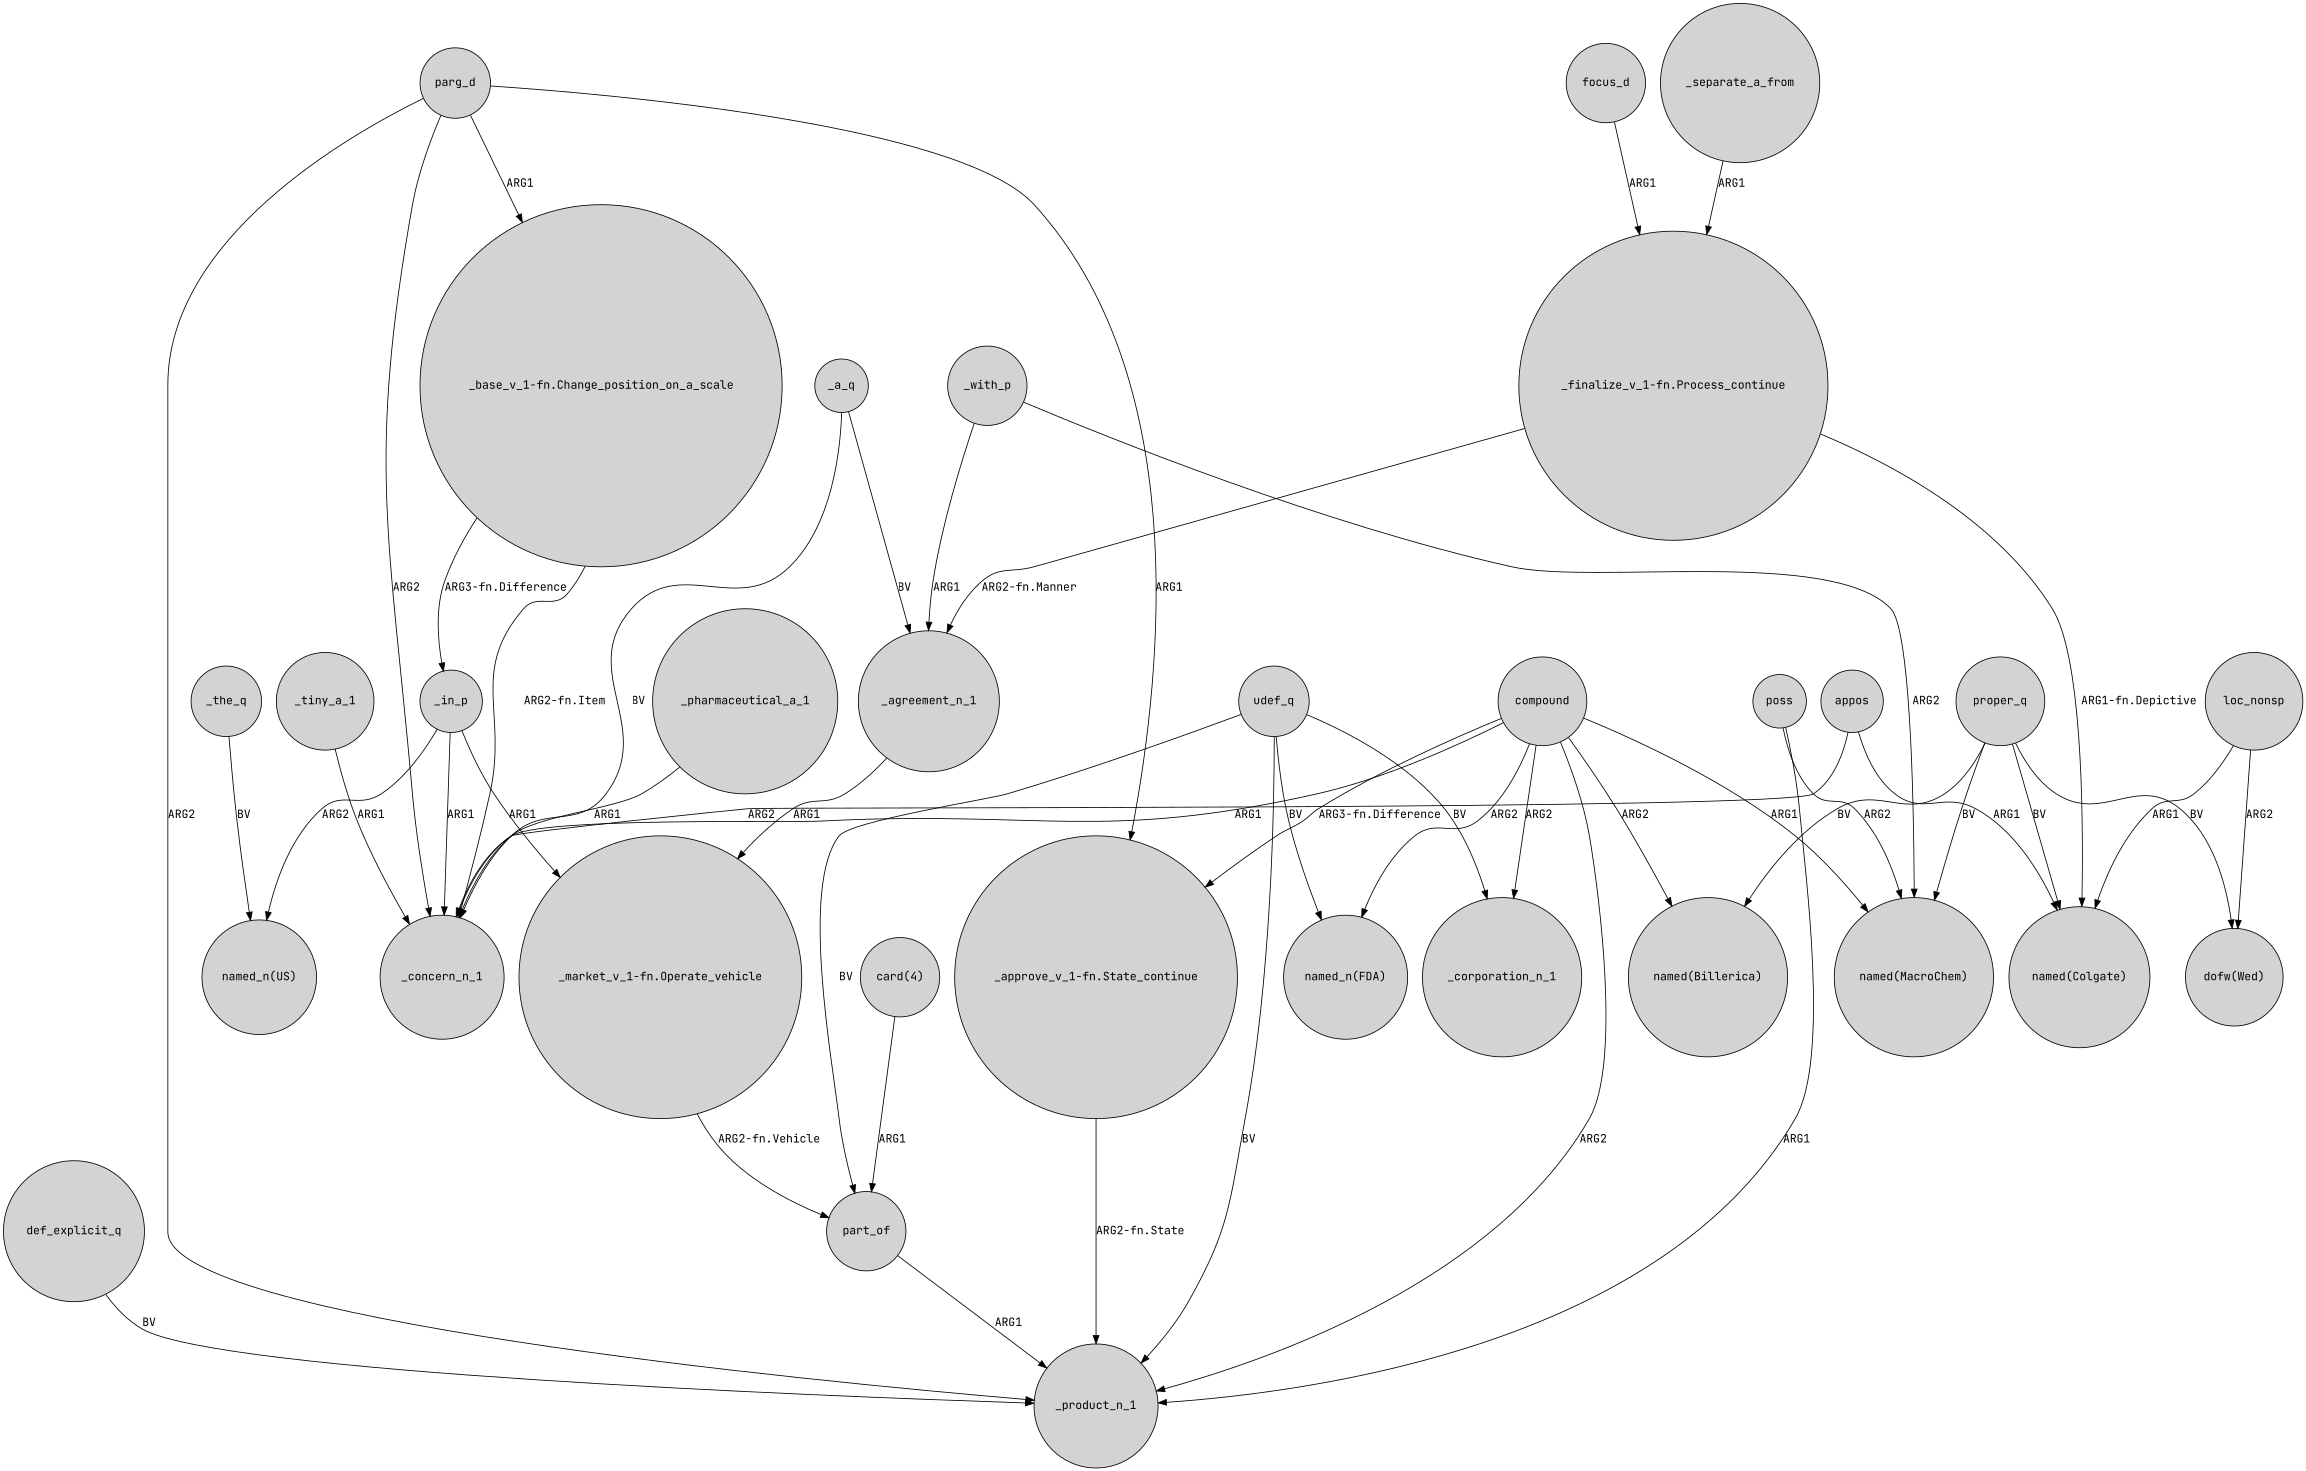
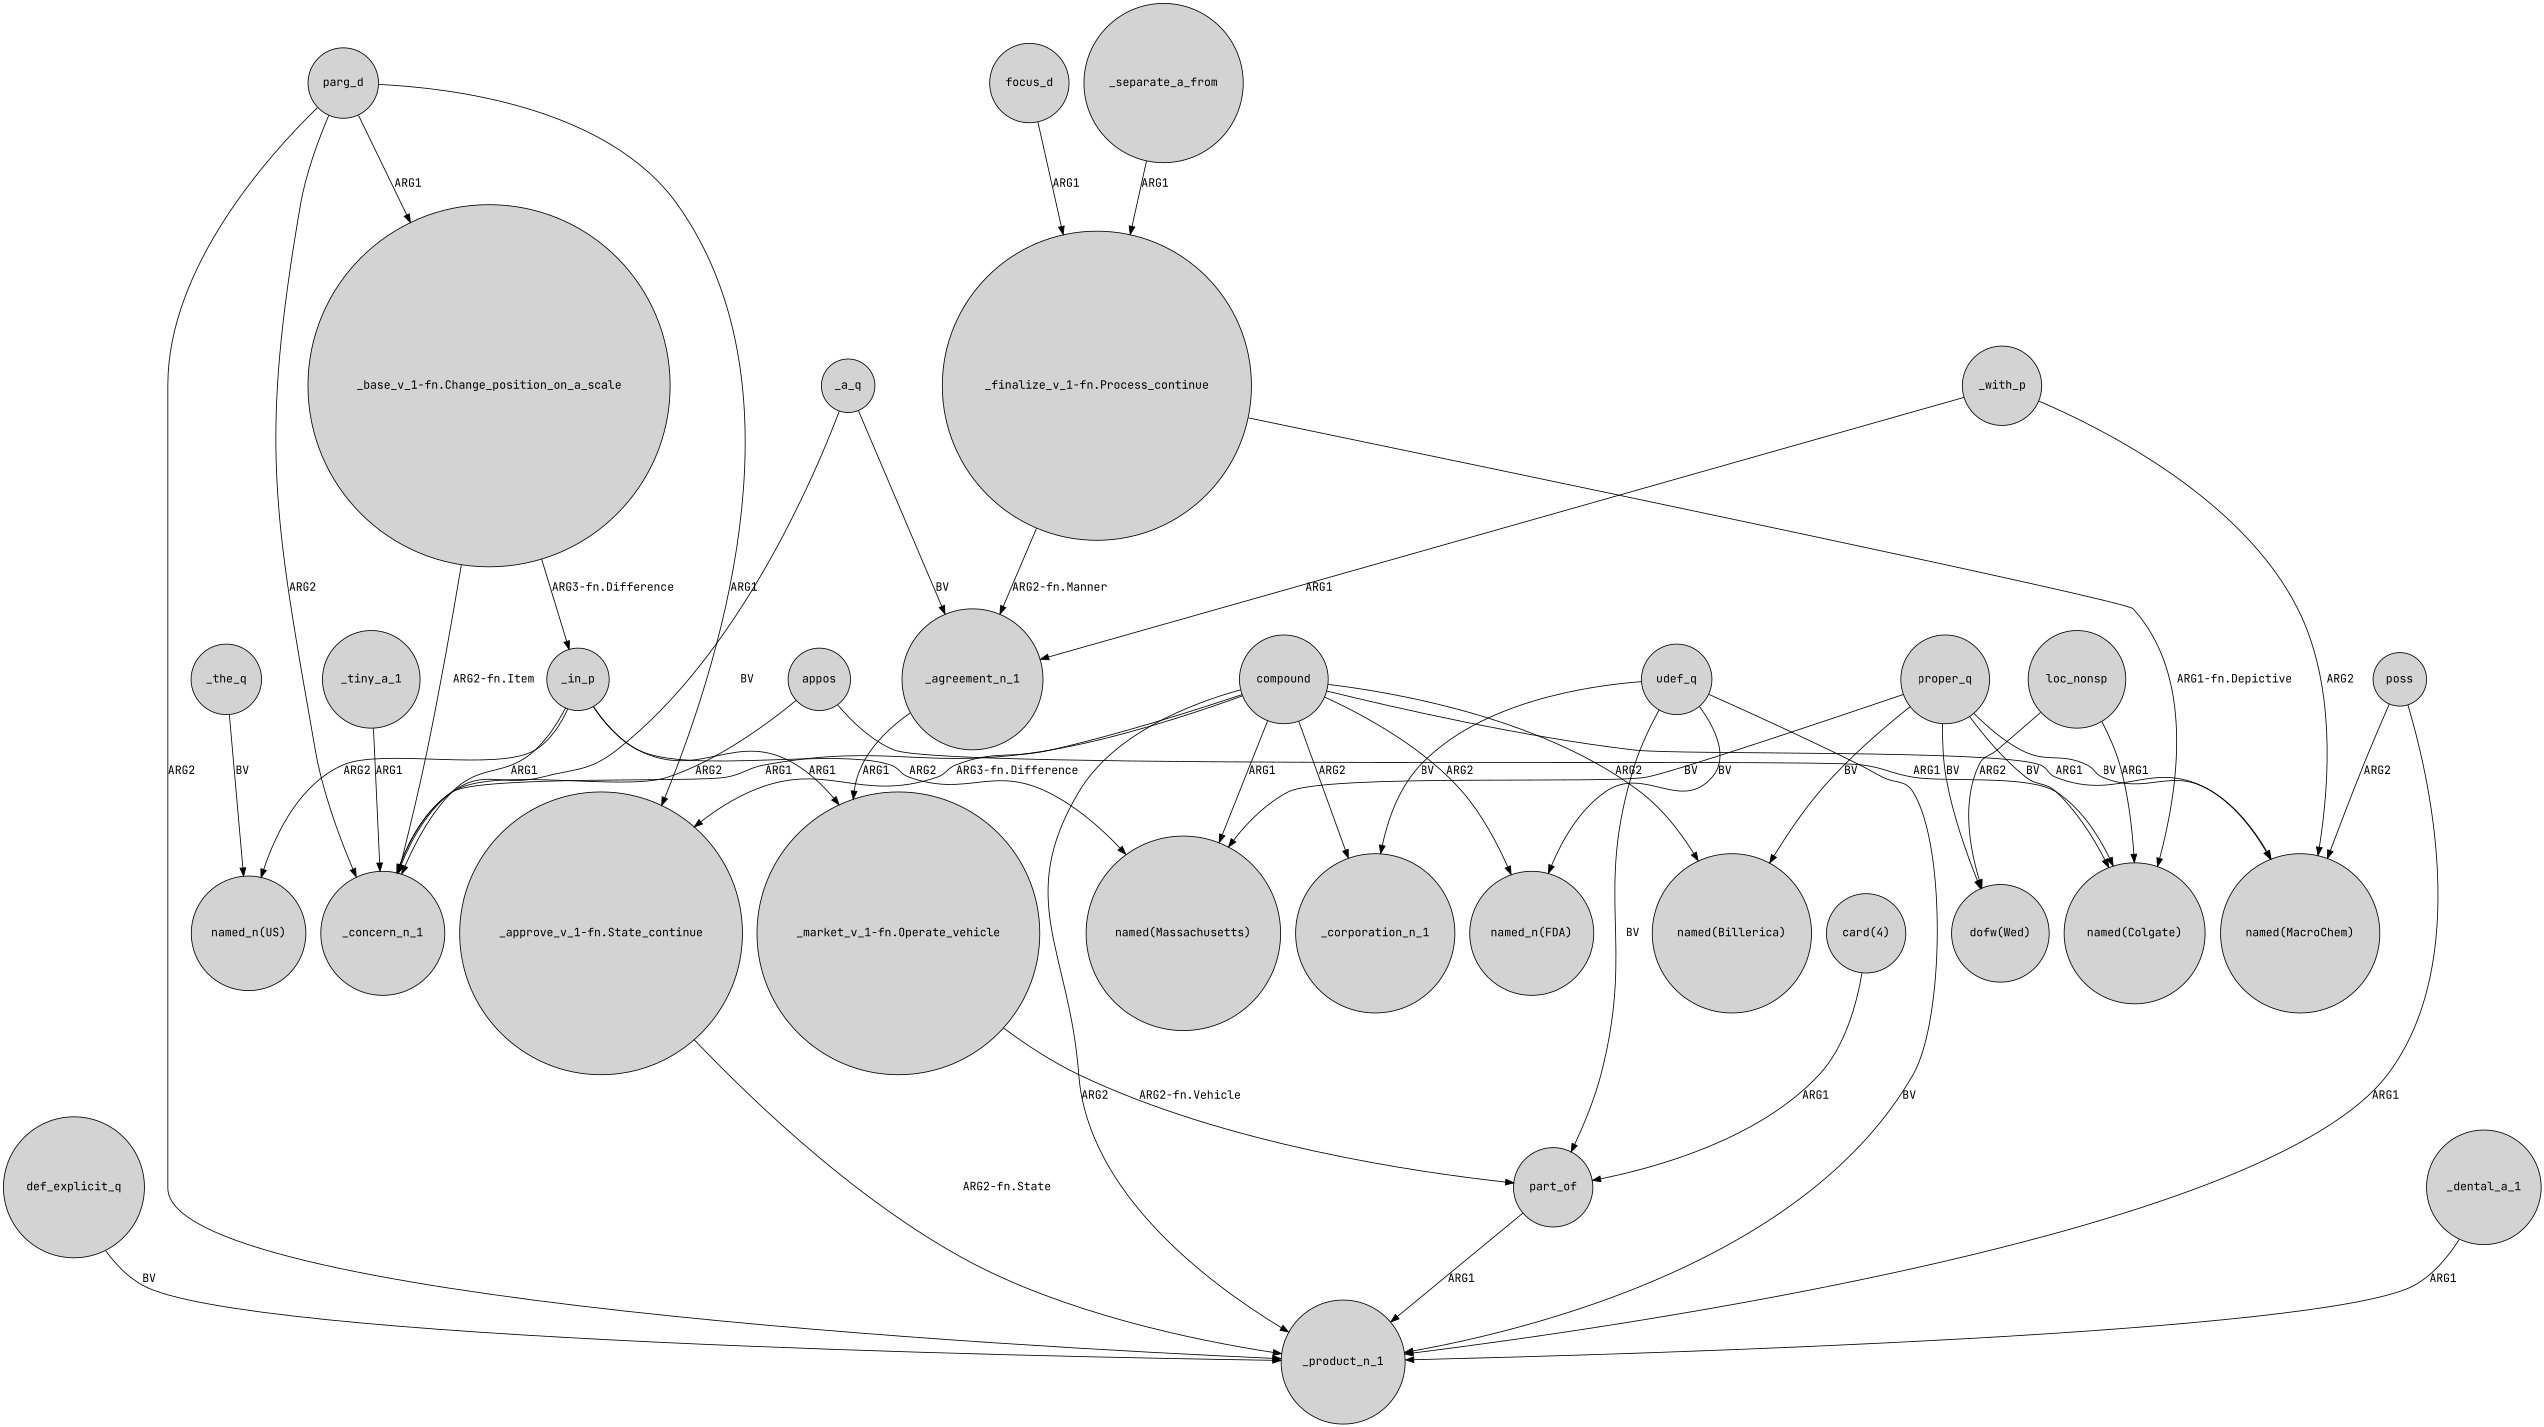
node "_pharmaceutical_a_1": removed
node "named(Massachusetts)": added
node "_dental_a_1": added
